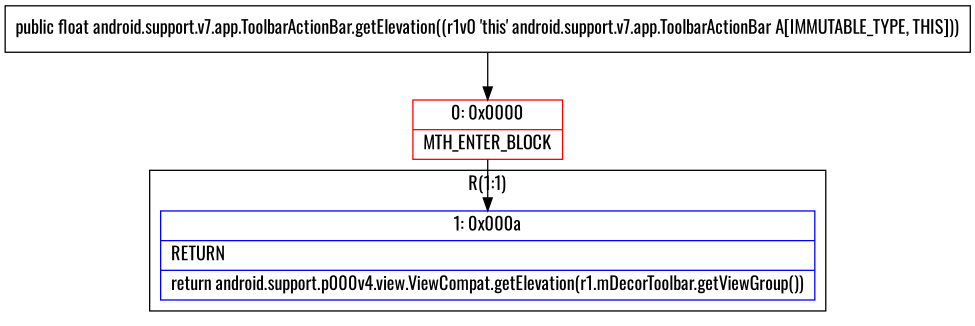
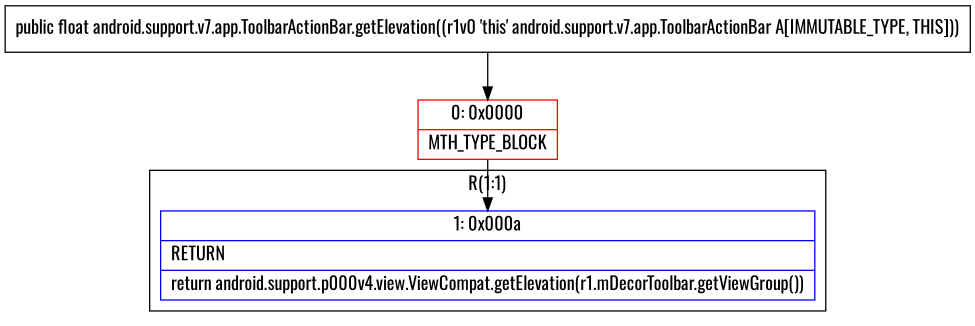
node "0: 0x0000": text "MTH_ENTER_BLOCK" -> "MTH_TYPE_BLOCK"
